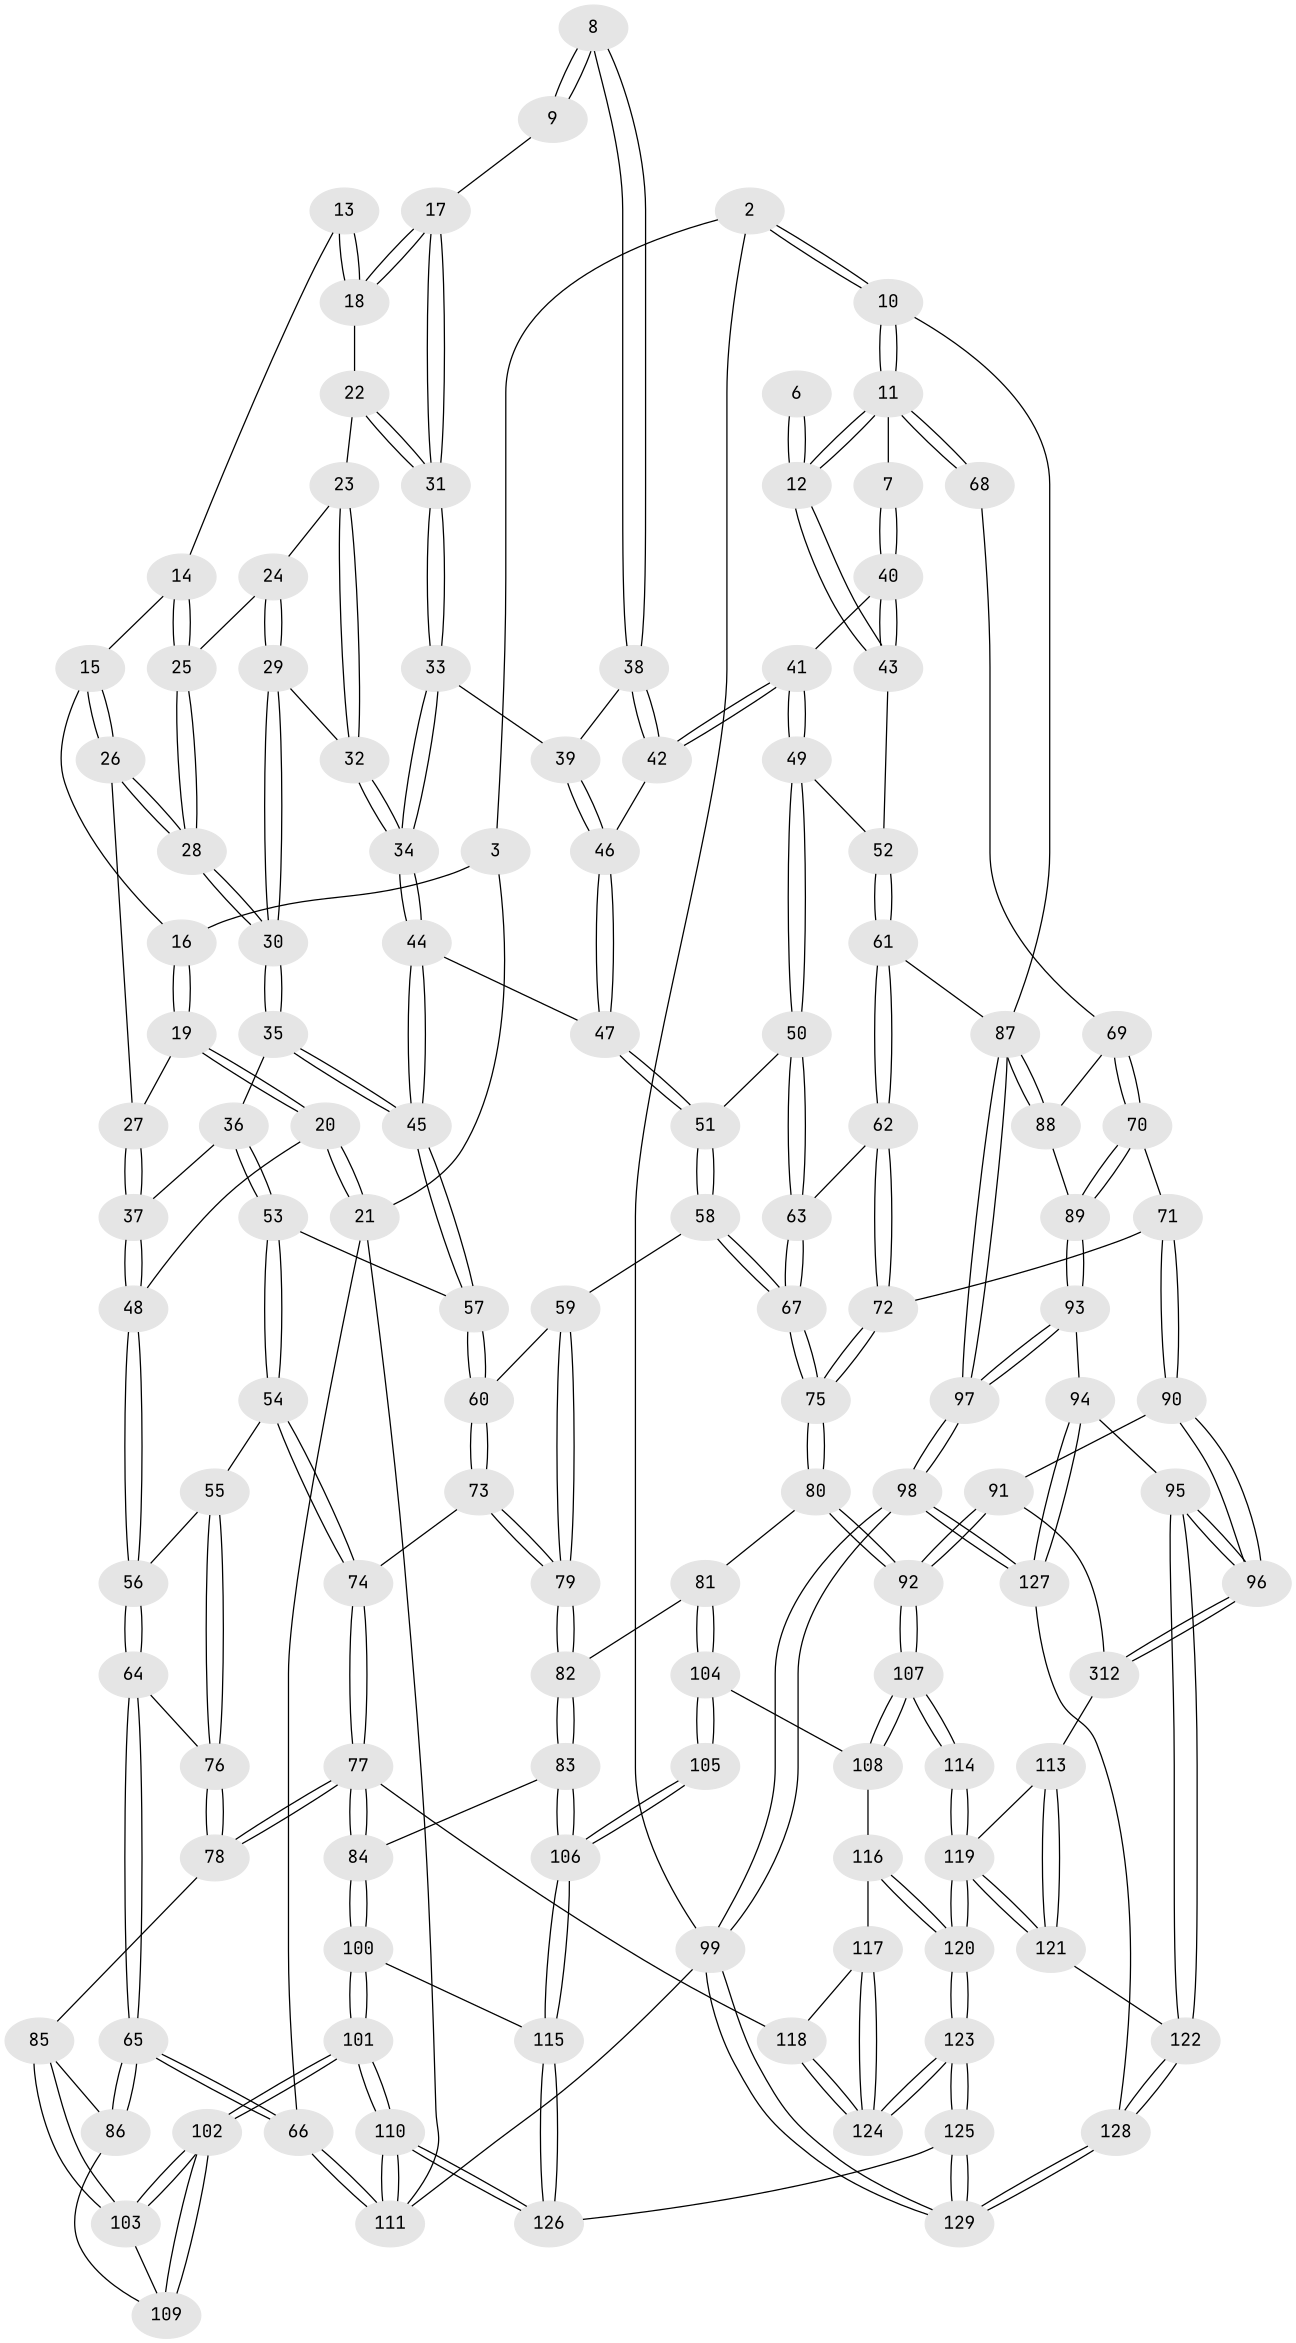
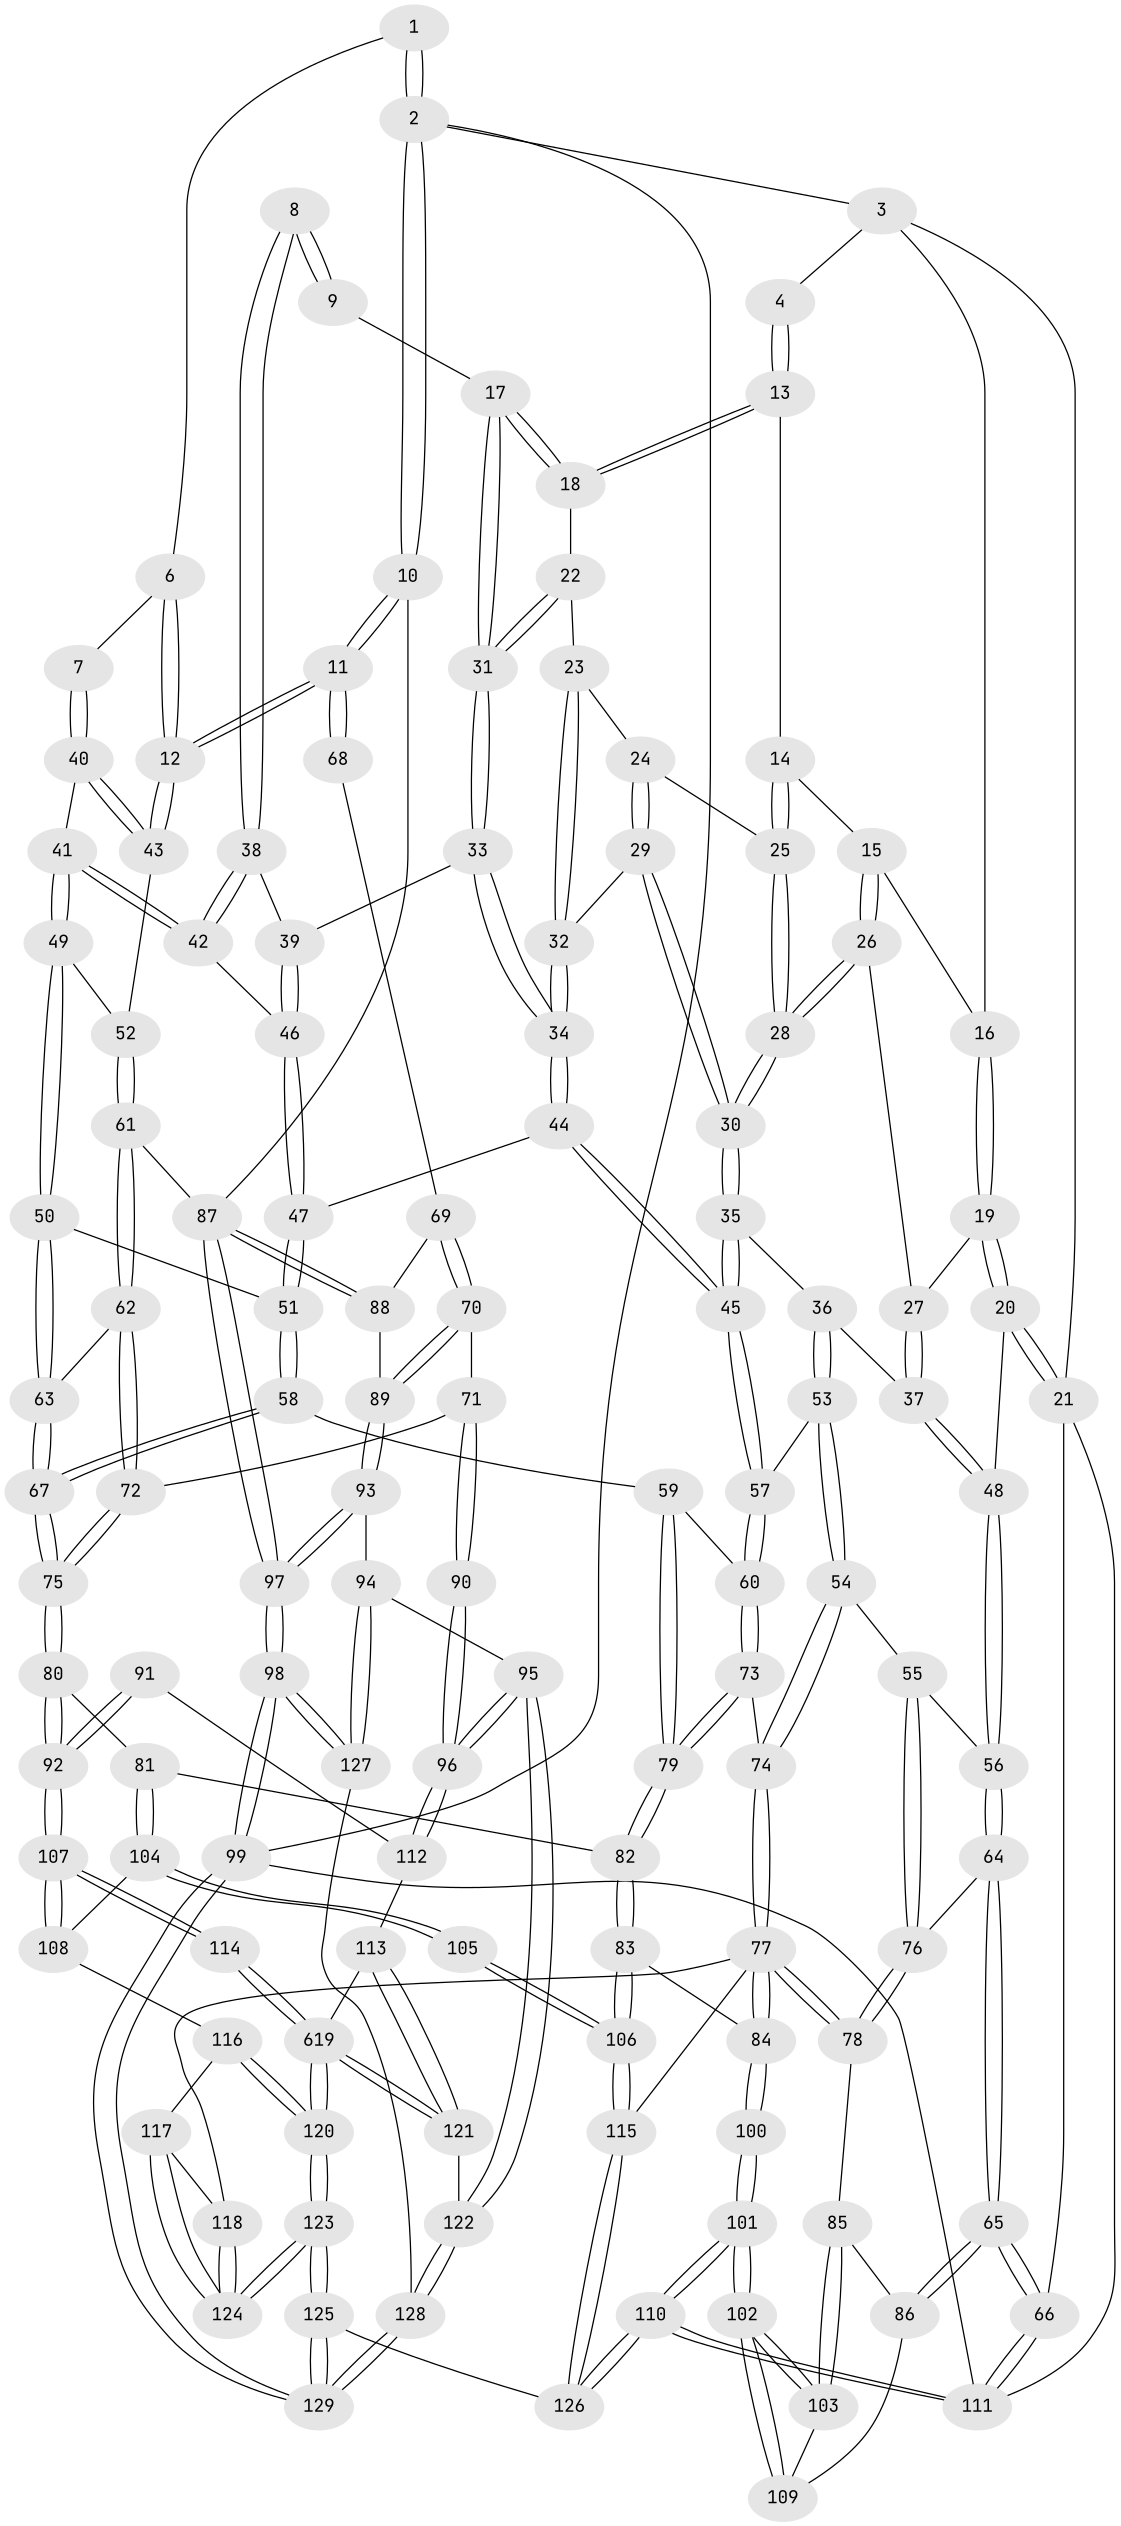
node "1": added
node "4": added
edge "11" -- "7": now "6" -- "7"
edge "90" -- "91": removed
node "312": label "312" -> "112"
node "119": label "119" -> "619"
edge "100" -- "115": now "77" -- "115"
